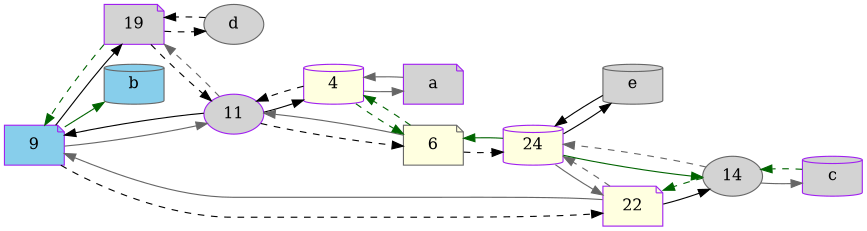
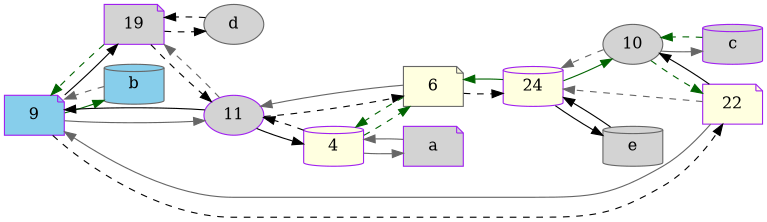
edge "b" -> "9": added
node "14": label "14" -> "10"
edge "24" -> "22": removed
